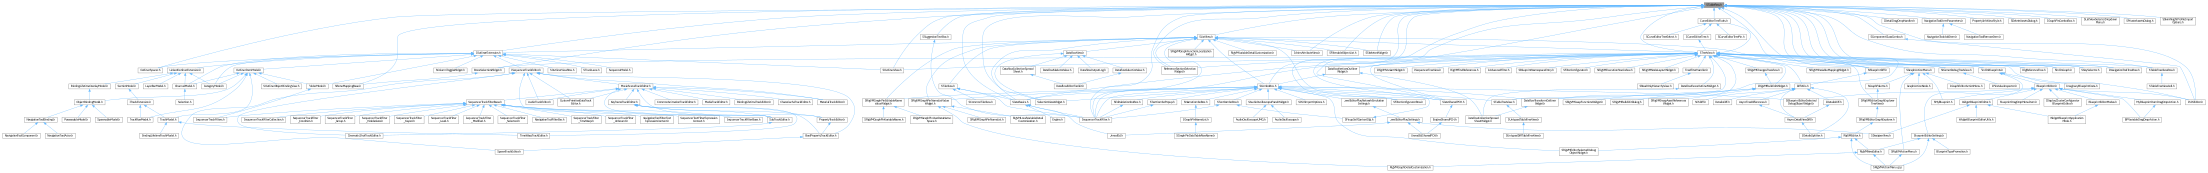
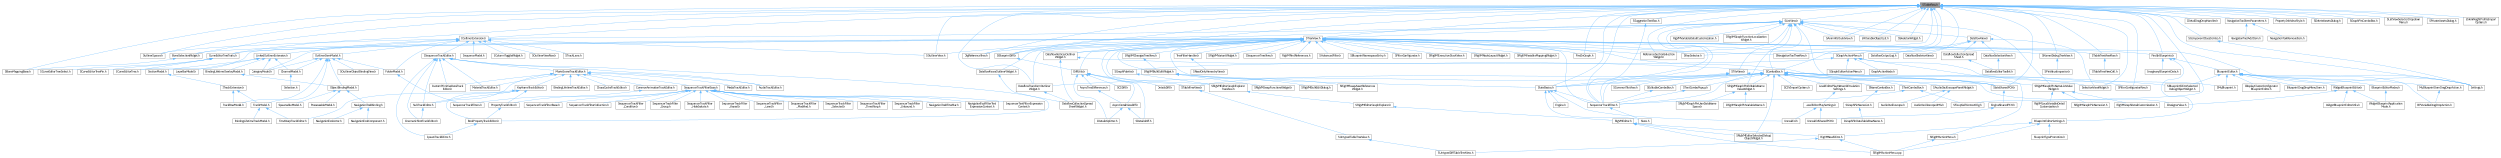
edge "STreeView.h" -> "SCurveEditorTree.h": reversed
edge "STableRow.h" -> "SFixupSelfContextDlg.h": reversed
edge "ChannelModel.h" -> "IOutlinerExtension.h": removed
node "SSCSEditor.h": label "SSCSEditor.h" -> "Settings.h"
edge "AsyncDetailViewDiff.h" -> "SDetailsDiff.h": reversed
edge "PropertyTrackEditor.h" -> "MovieSceneTrackEditor.h": now "PropertyTrackEditor.h" -> "CommonAnimationTrackEditor.h"
node "Slate.h": added
edge "SDesignerView.h" -> "LevelEditorPlaySettings.h": now "SDesignerView.h" -> "STileView.h"
edge "RigVMGraphDetailCustomization.h" -> "RigVMNewEditor.h": now "SUntypedDiffTableTreeView.h" -> "RigVMNewEditor.h"
